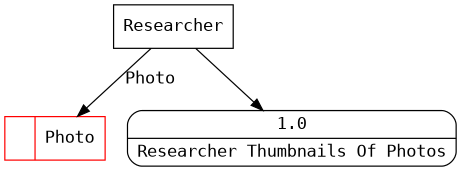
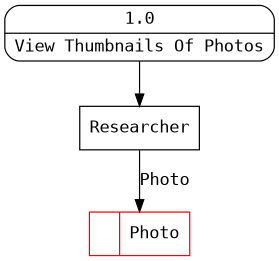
edge "Researcher" -> "1.0": reversed
node "1.0": text "Researcher Thumbnails Of Photos" -> "View Thumbnails Of Photos"
